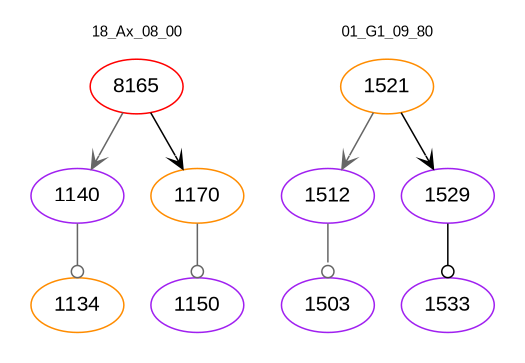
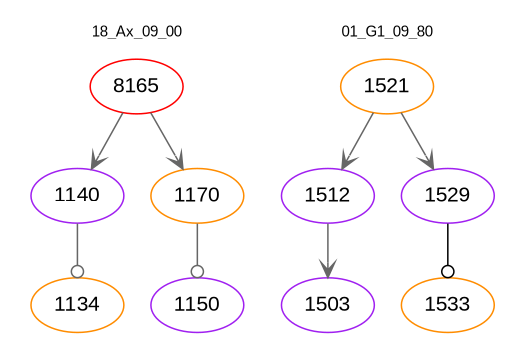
cluster "18_Ax_08_00": label "18_Ax_08_00" -> "18_Ax_09_00"
edge "8165" -> "1170": color black -> gray40
edge "1521" -> "1529": color black -> gray40
edge "1512" -> "1503": arrowhead odot -> vee
node "1533": color purple -> darkorange
